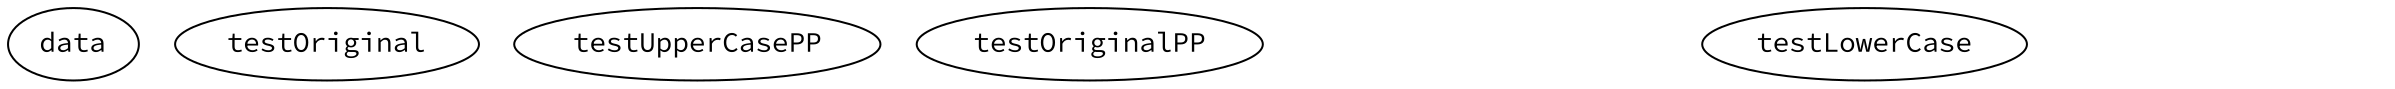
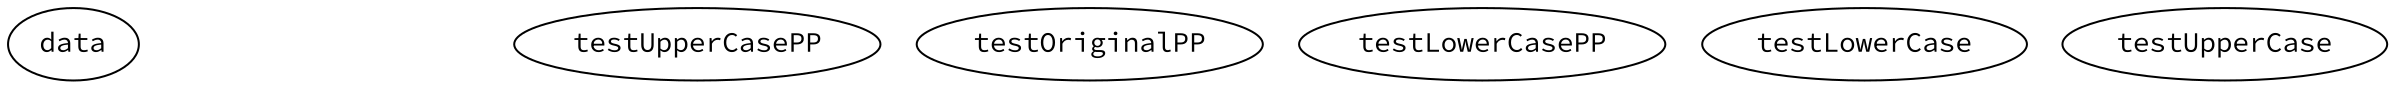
node "testOriginal": removed
node "testLowerCasePP": added
node "testUpperCase": added
